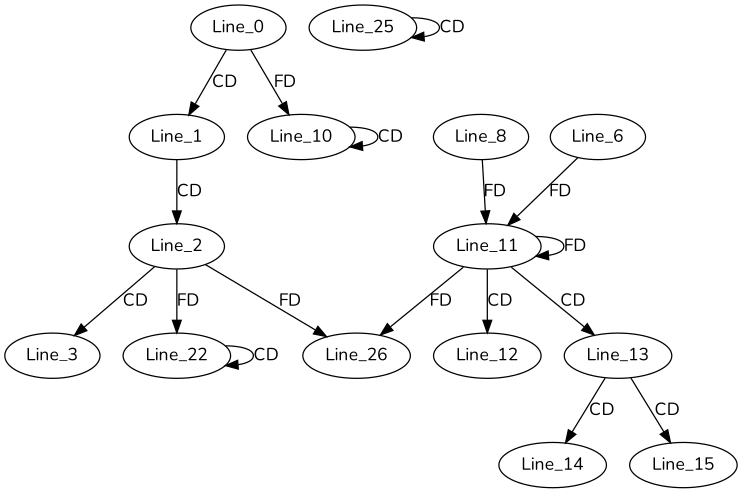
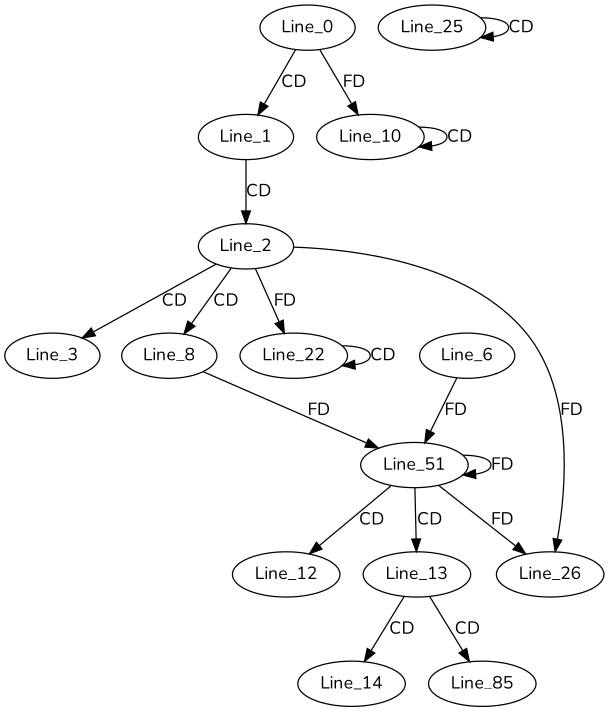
node "Line_11": label "Line_11" -> "Line_51"
edge "Line_2" -> "Line_8": added, label "CD"
node "Line_15": label "Line_15" -> "Line_85"
